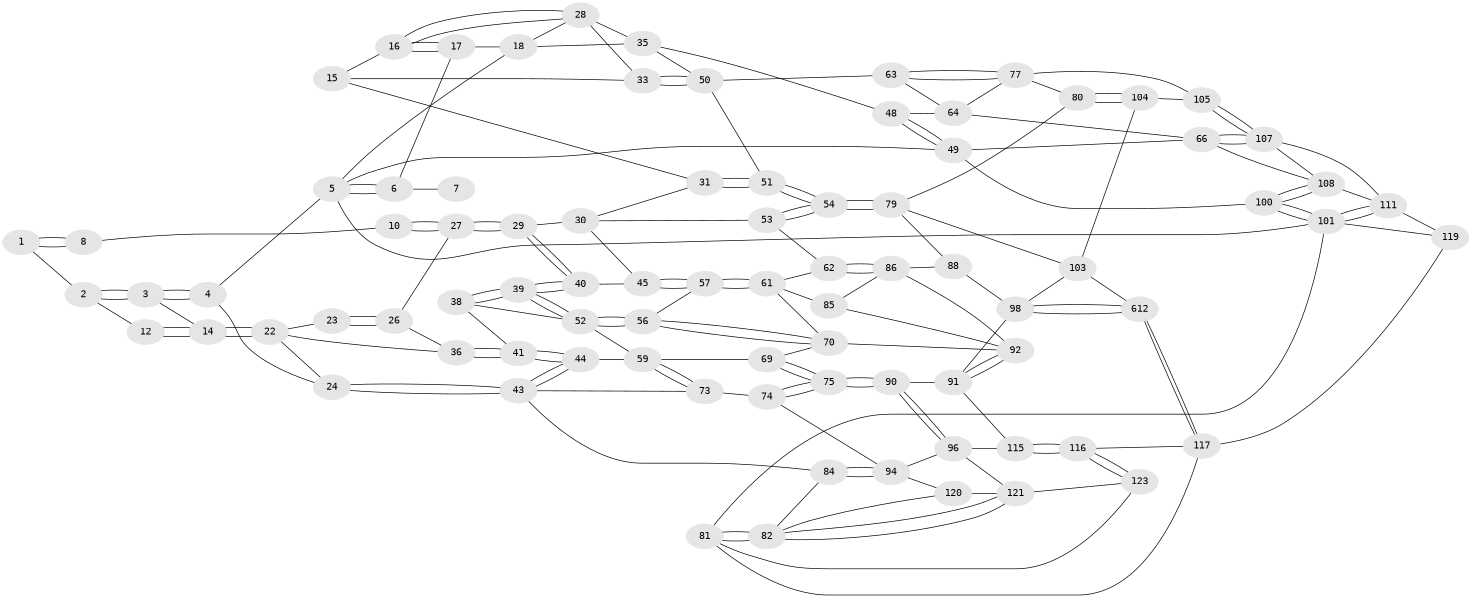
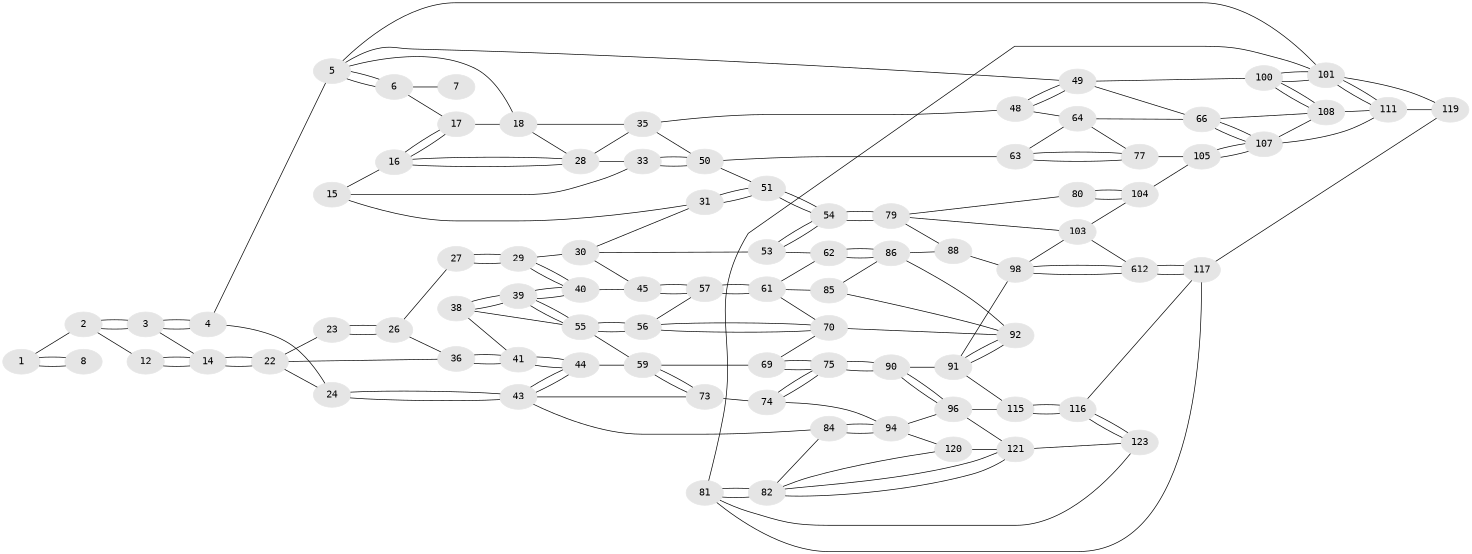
edge "77" -- "80": removed
node "10": removed
node "52": label "52" -> "55"
